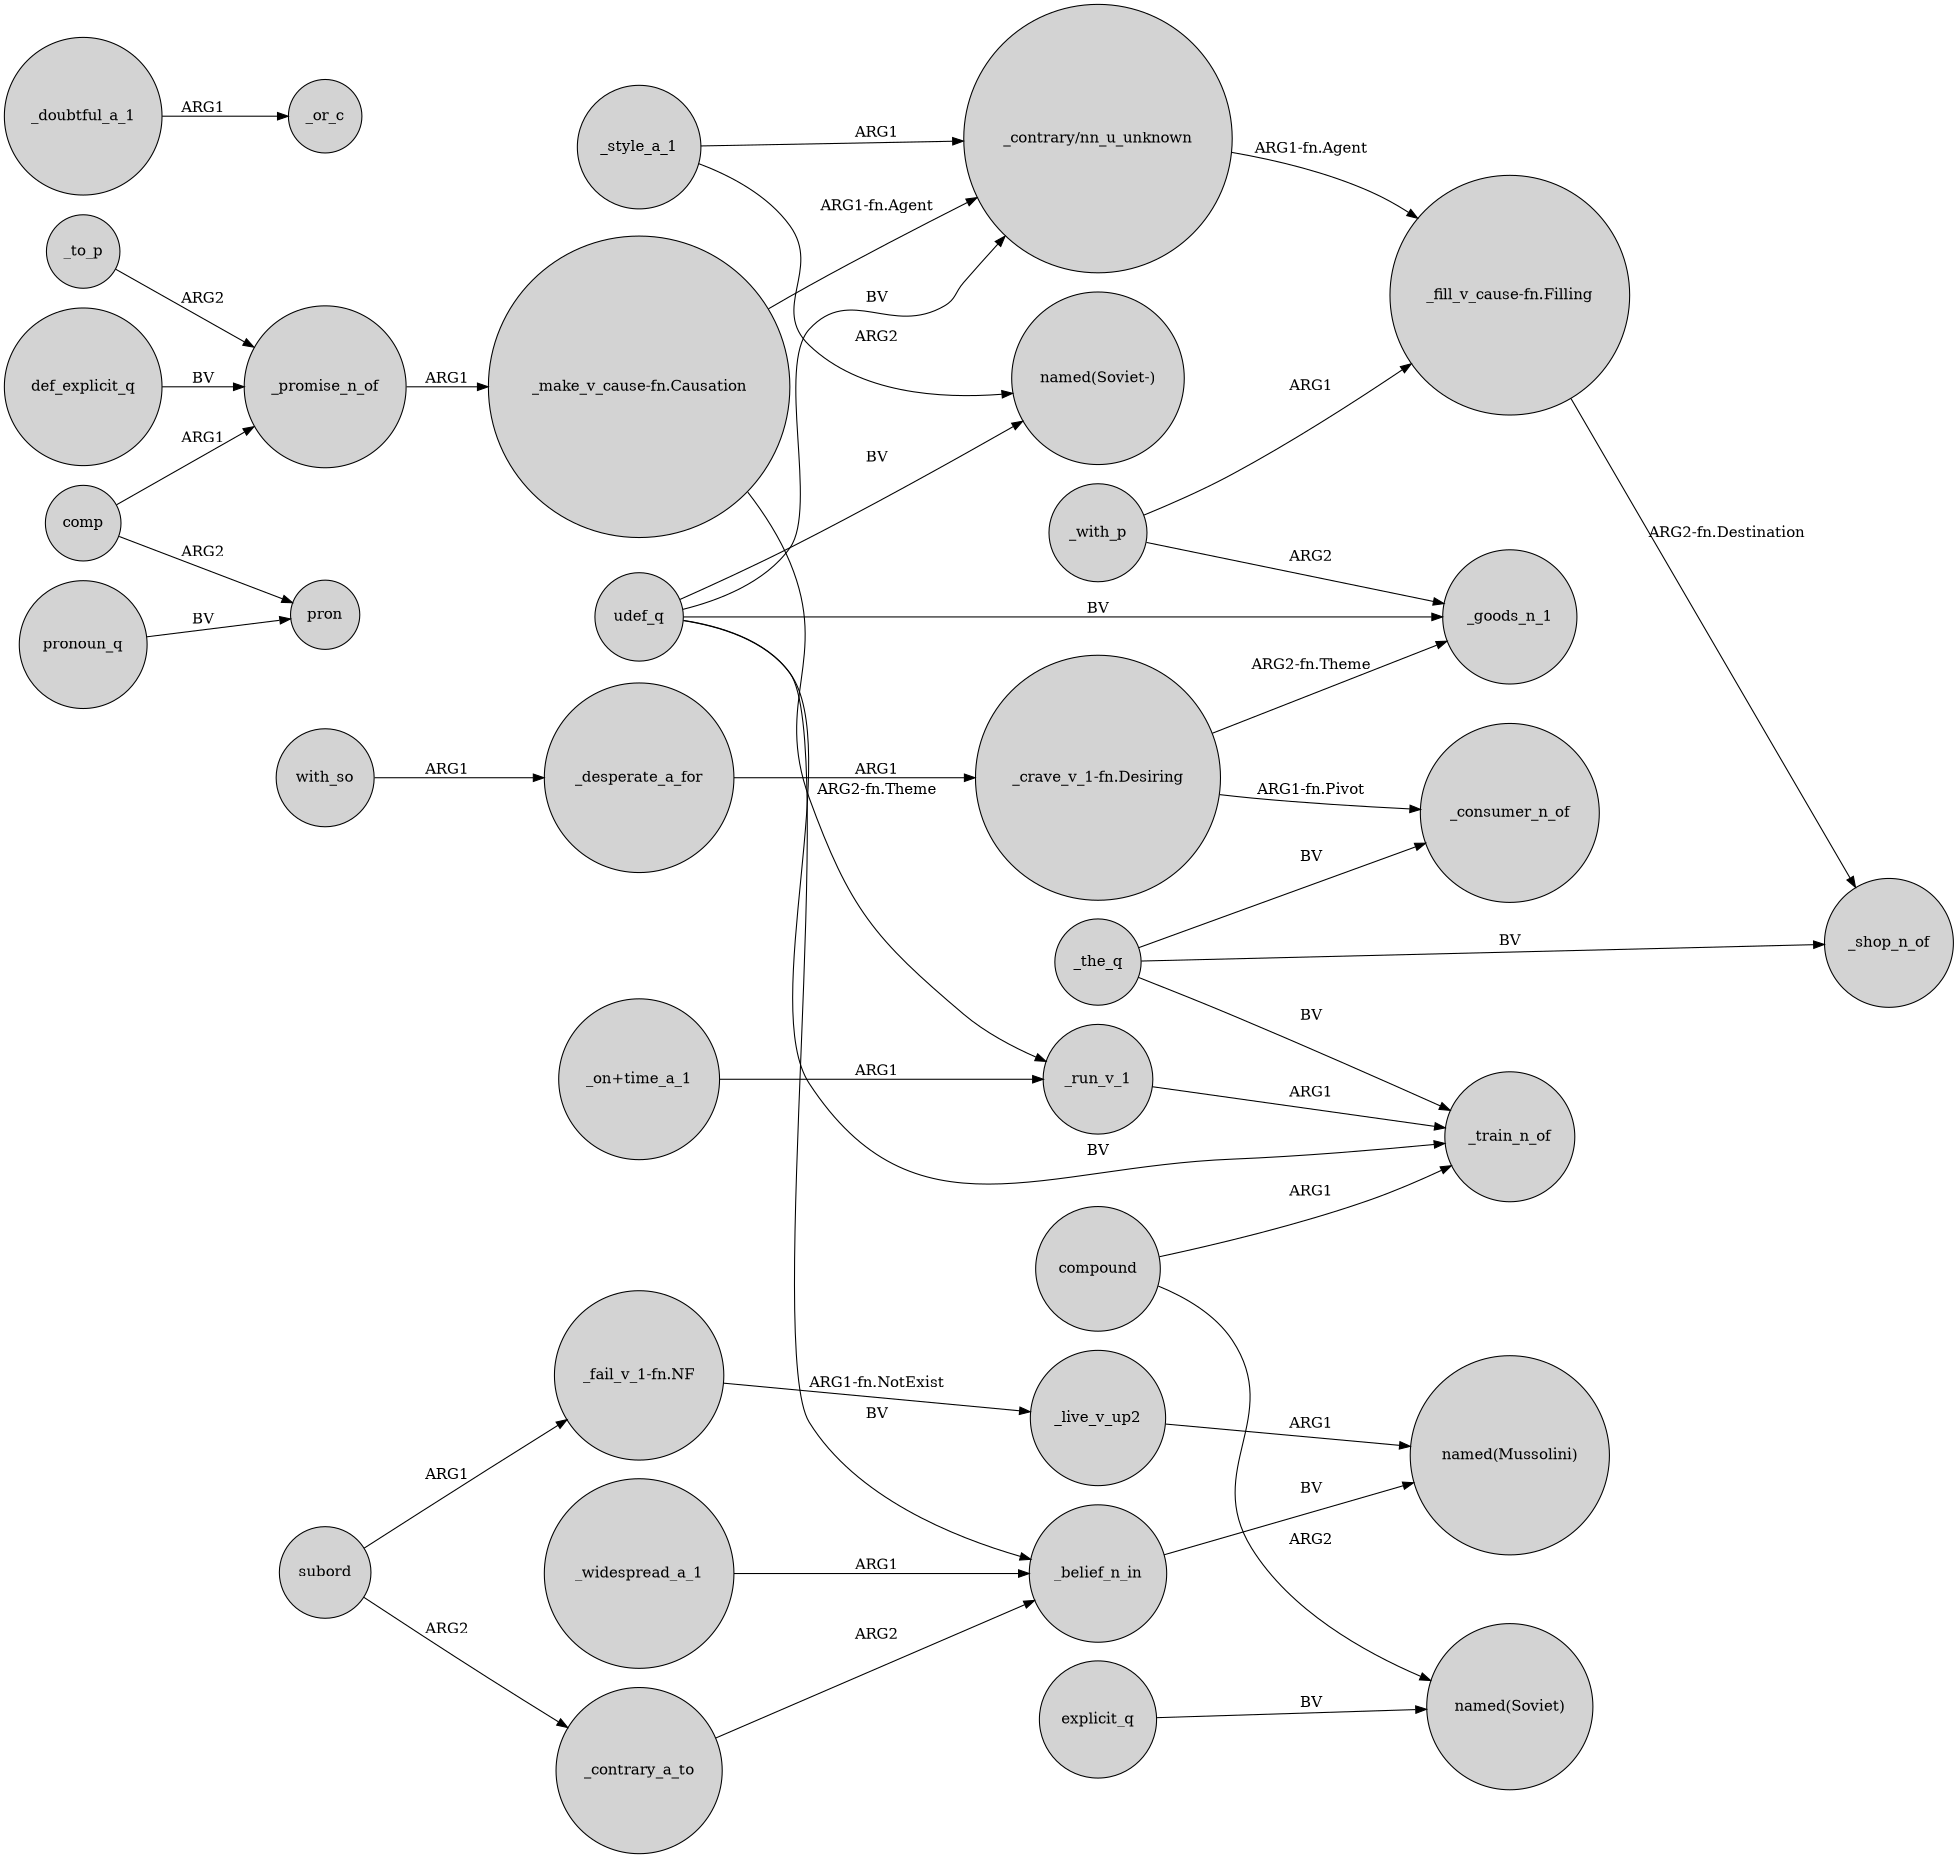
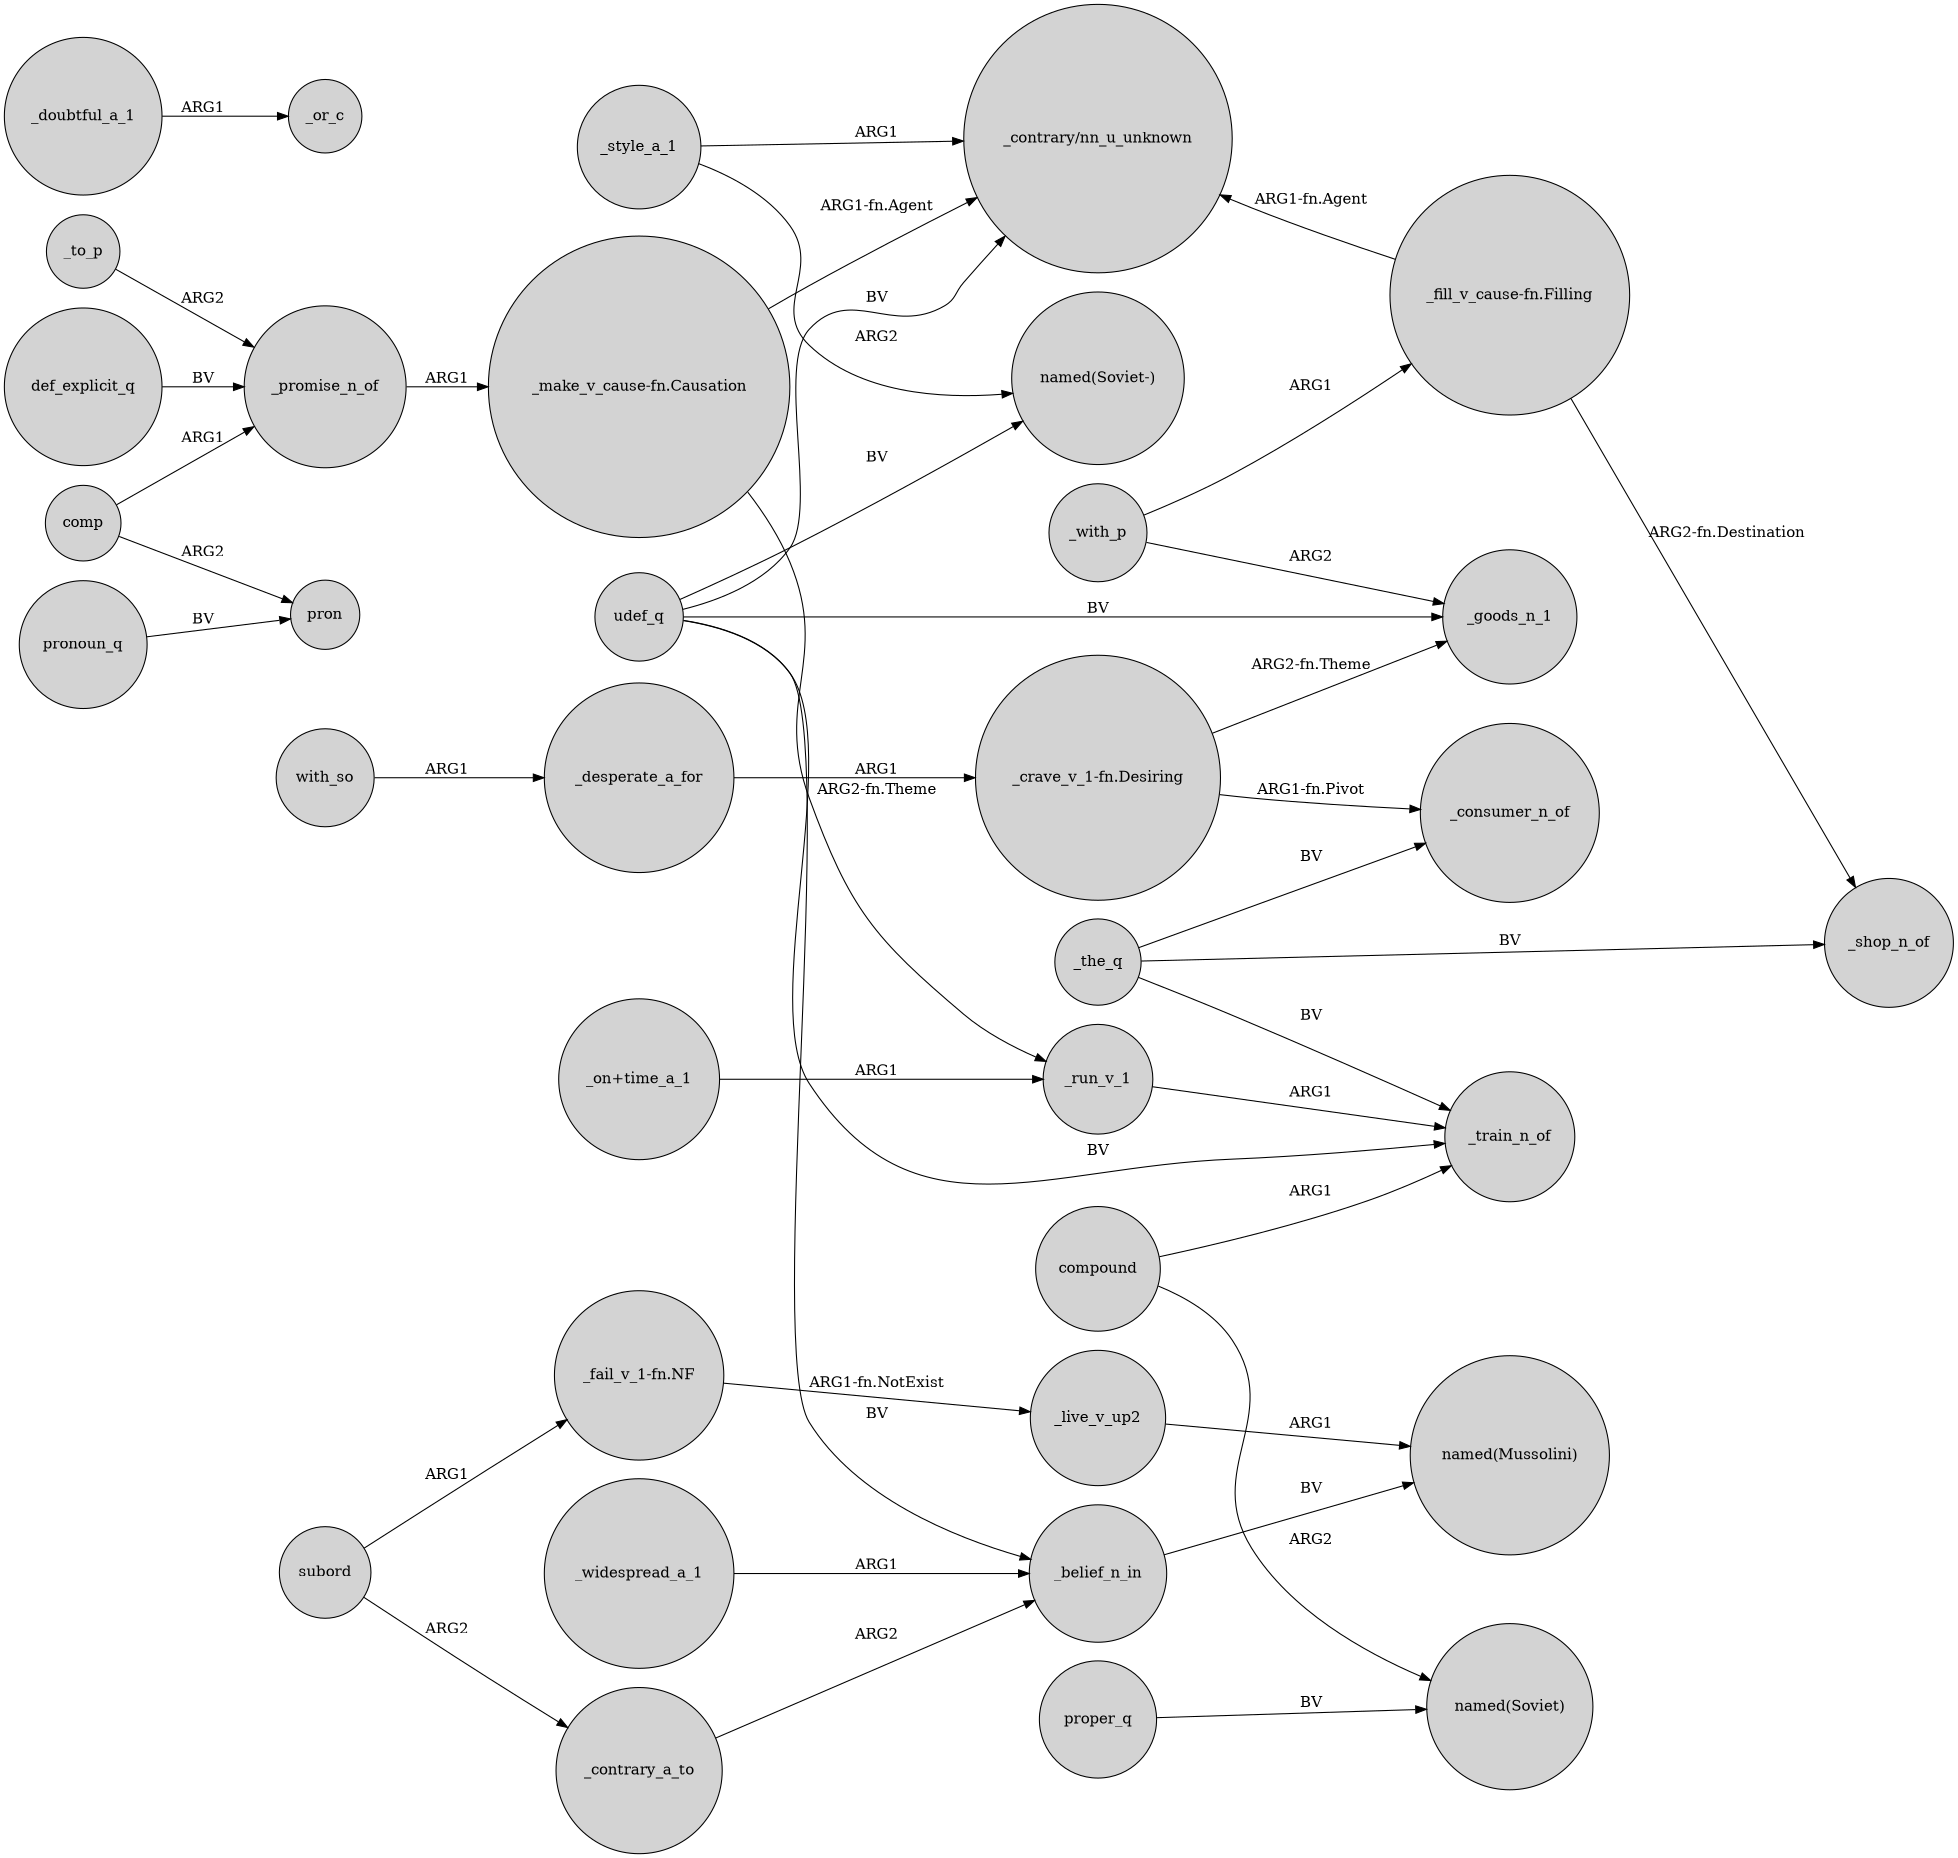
edge "_contrary/nn_u_unknown" -> "_fill_v_cause-fn.Filling": reversed
node "explicit_q": label "explicit_q" -> "proper_q"
